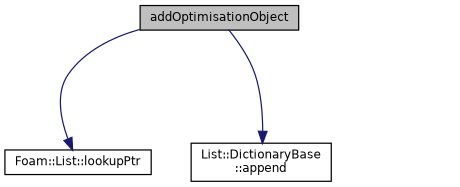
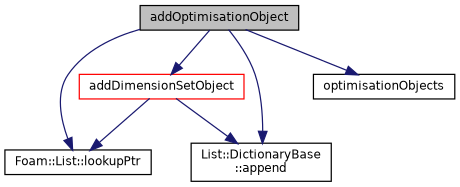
node "addDimensionSetObject": added
node "optimisationObjects": added
